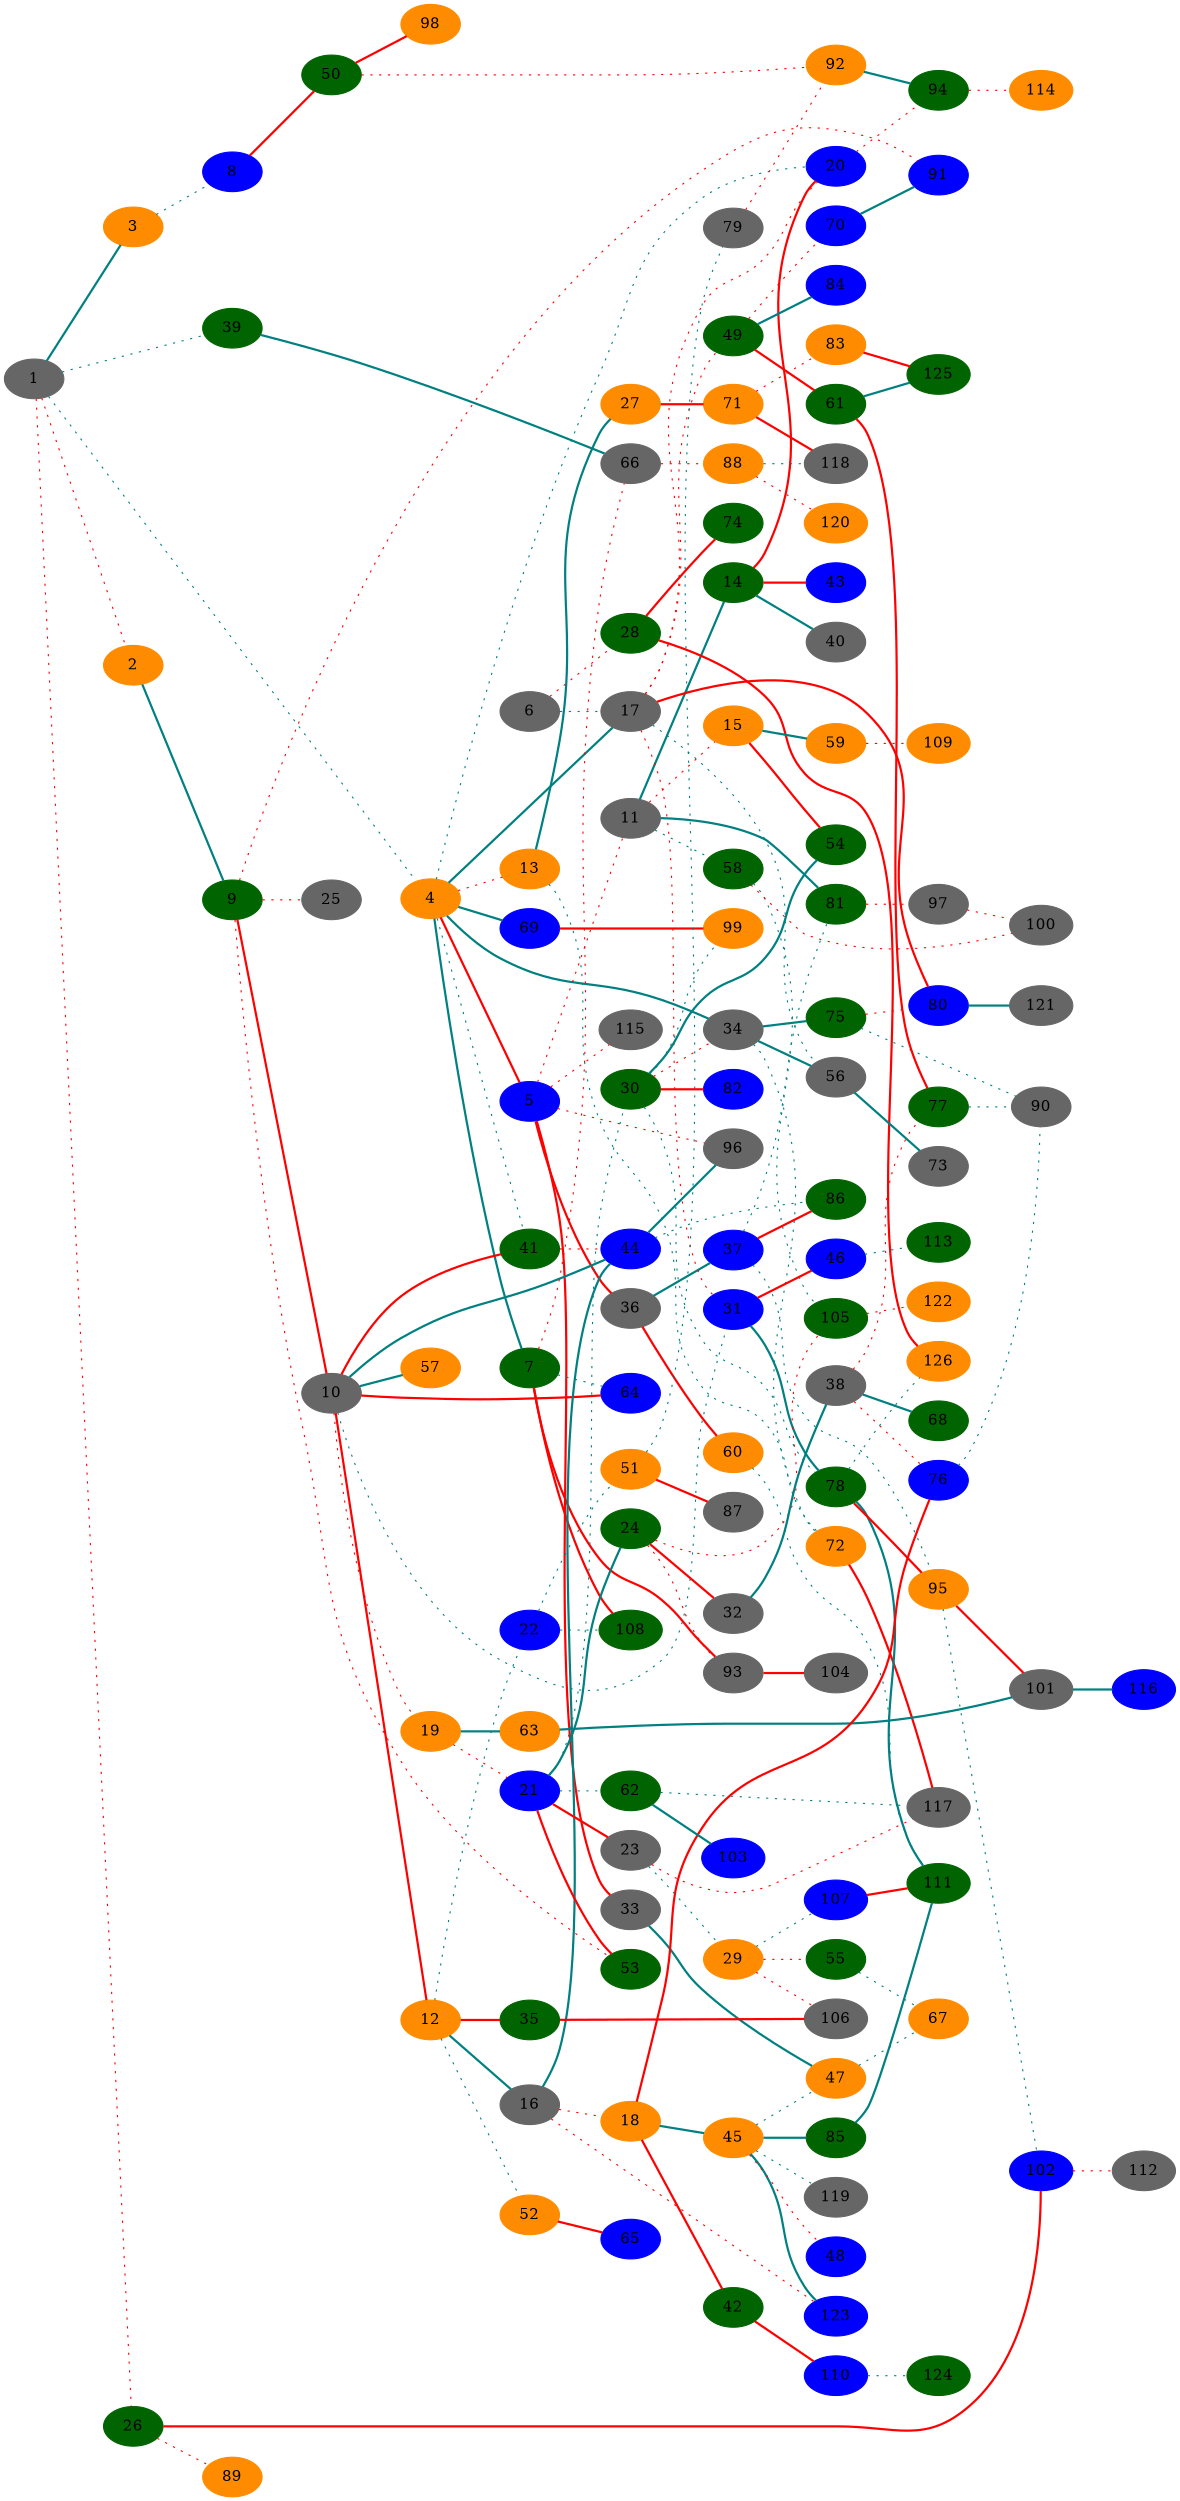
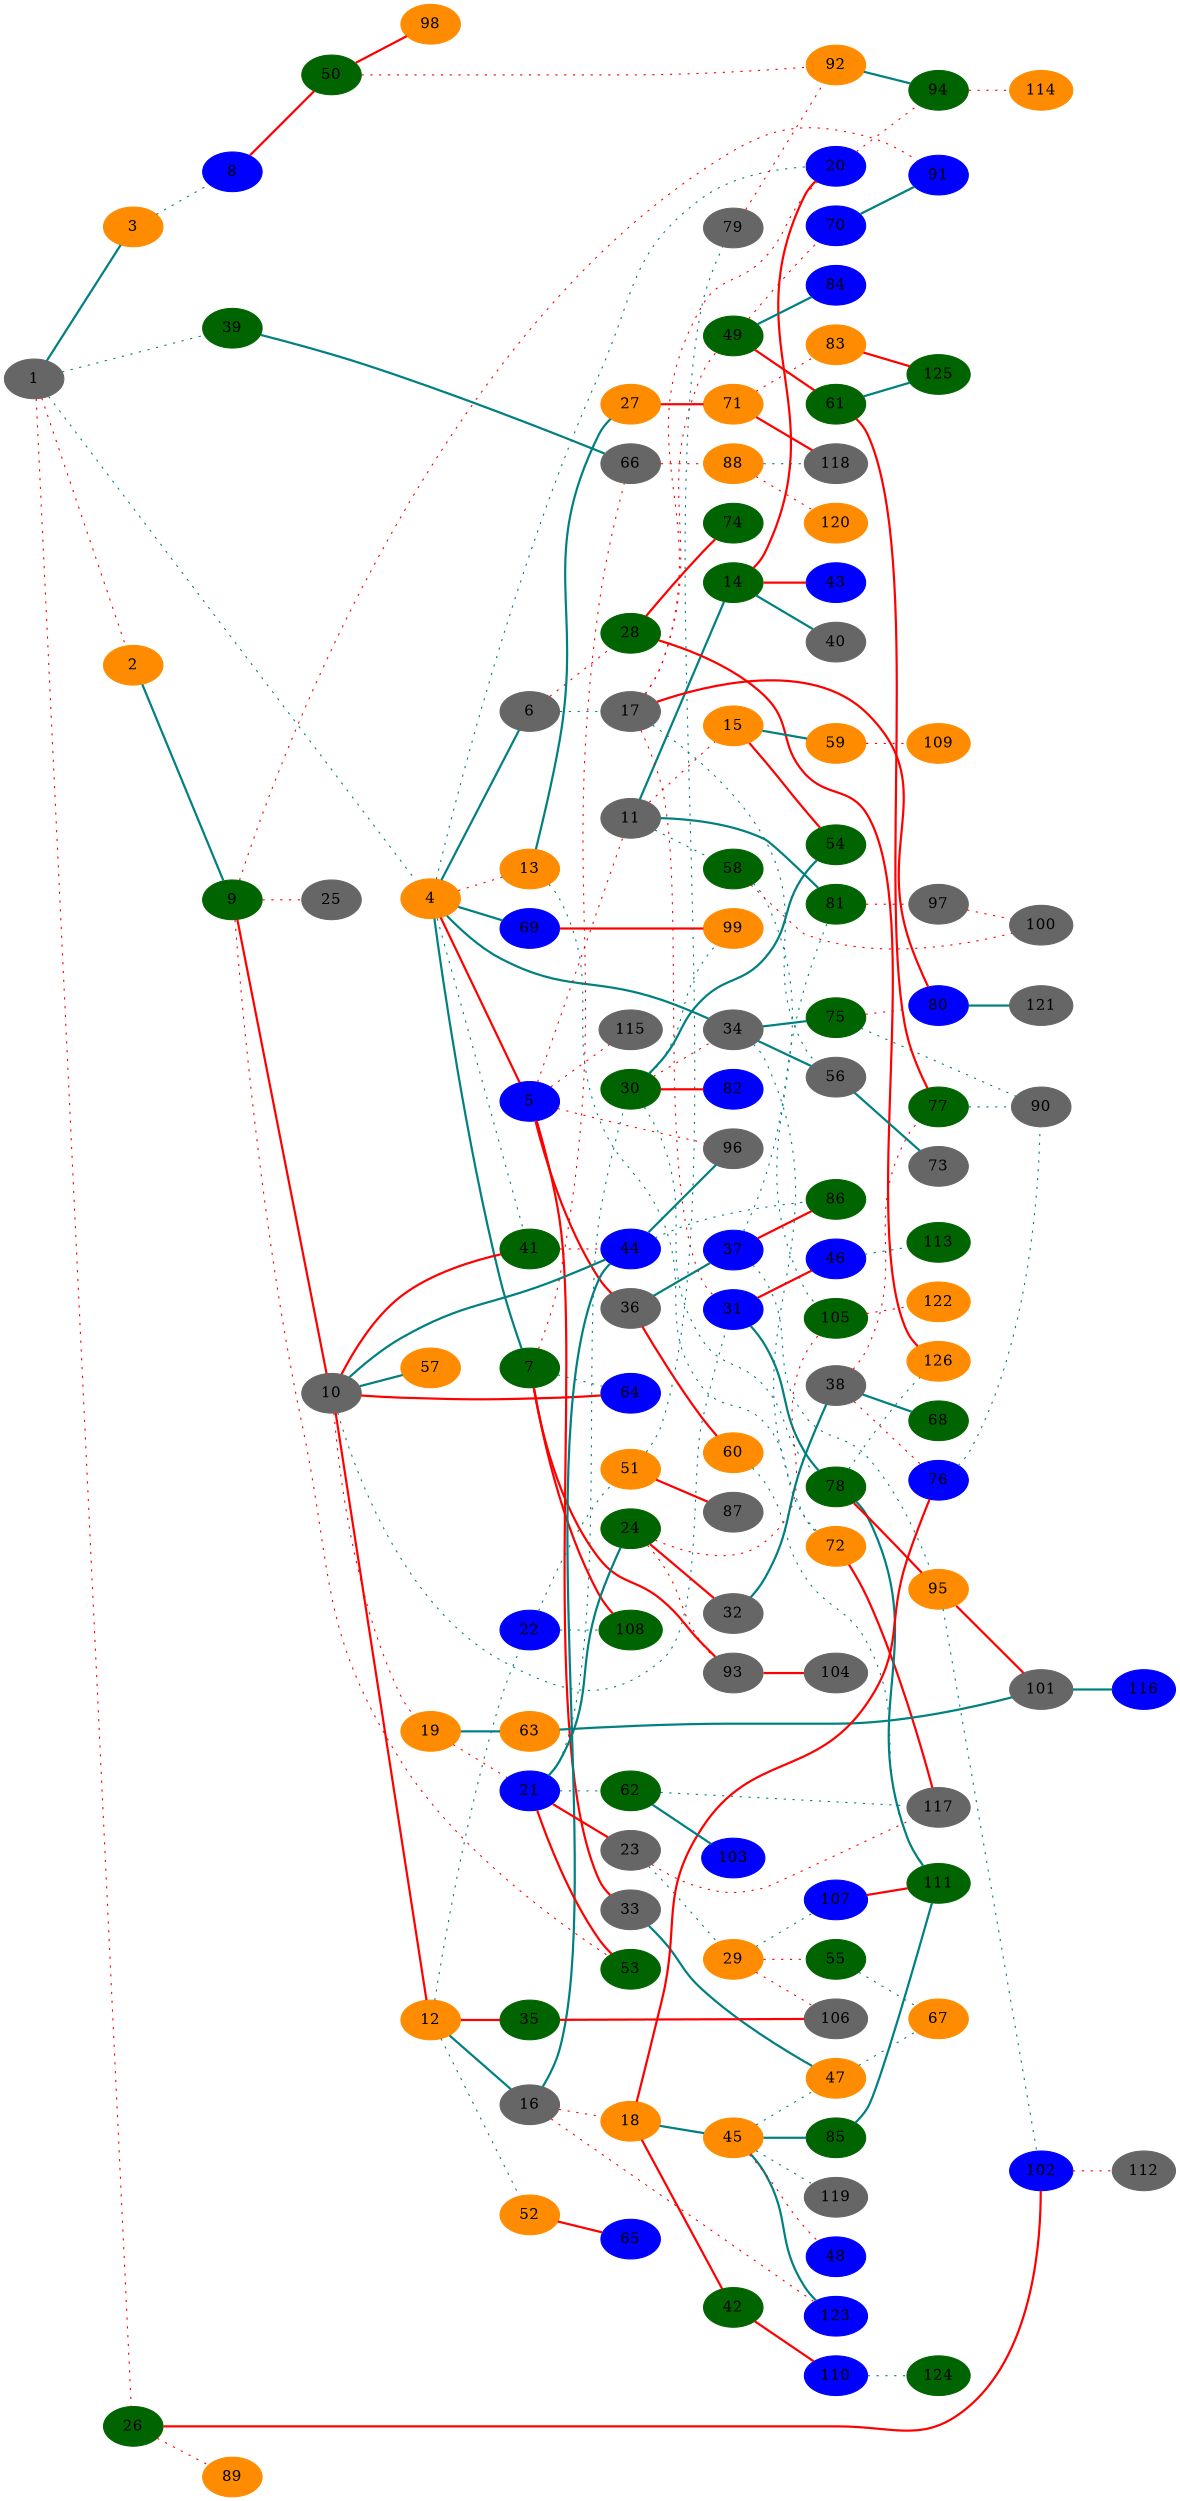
edge "17" -- "4": now "6" -- "4"
